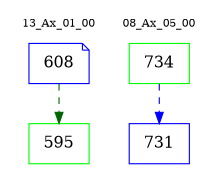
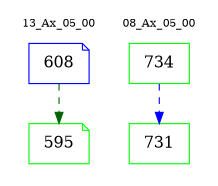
cluster "13_Ax_01_00": label "13_Ax_01_00" -> "13_Ax_05_00"
node "595": shape box -> note
node "731": color blue -> green
